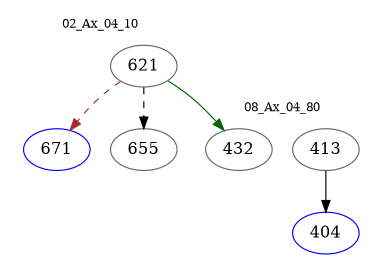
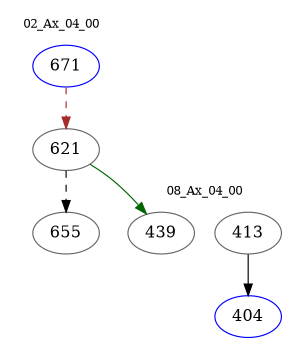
cluster "02_Ax_04_10": label "02_Ax_04_10" -> "02_Ax_04_00"
edge "621" -> "671": reversed
cluster "08_Ax_04_80": label "08_Ax_04_80" -> "08_Ax_04_00"
node "432": label "432" -> "439"
